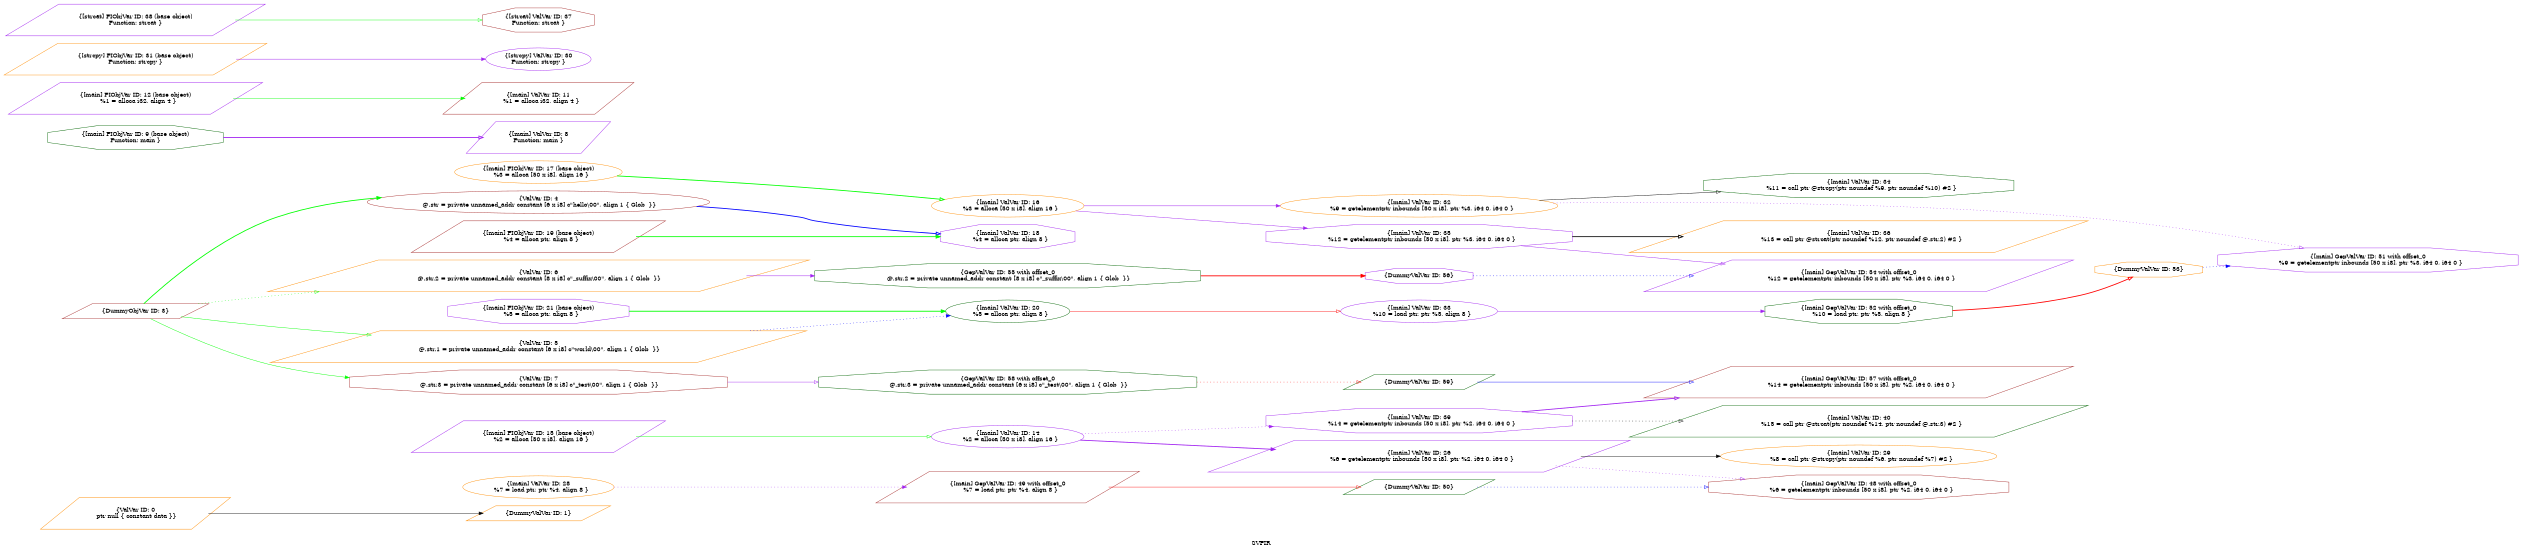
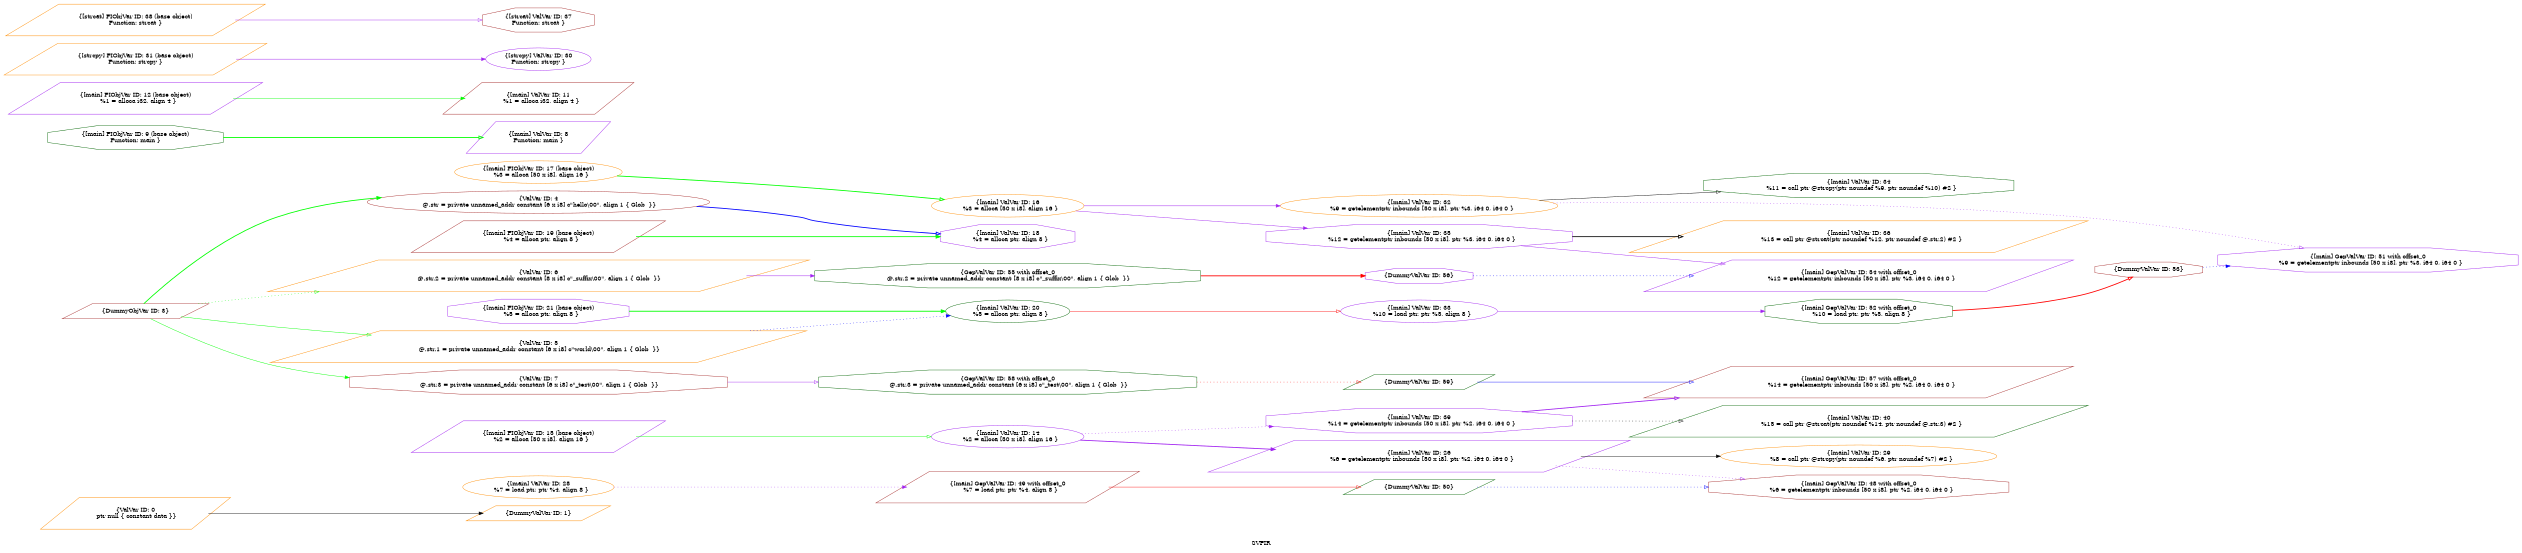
node "{[strcat] FIObjVar ID: 38 (base object) Function: strcat }": color purple -> darkorange
edge "{[strcat] FIObjVar ID: 38 (base object) Function: strcat }" -> "{[strcat] ValVar ID: 37 Function: strcat }": color green -> purple
edge "{[main] FIObjVar ID: 9 (base object) Function: main }" -> "{[main] ValVar ID: 8 Function: main }": color purple -> green
node "{DummyValVar ID: 53}": color darkorange -> brown
